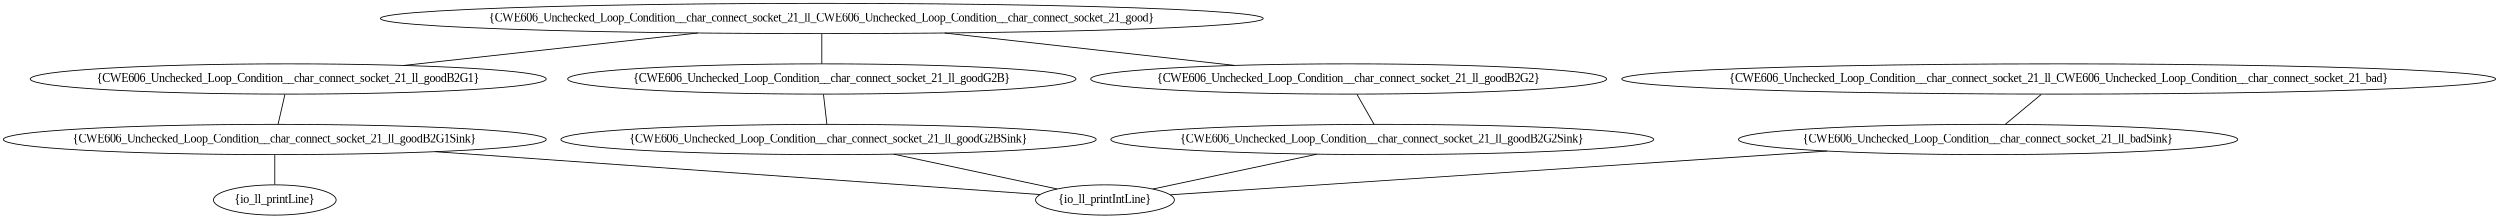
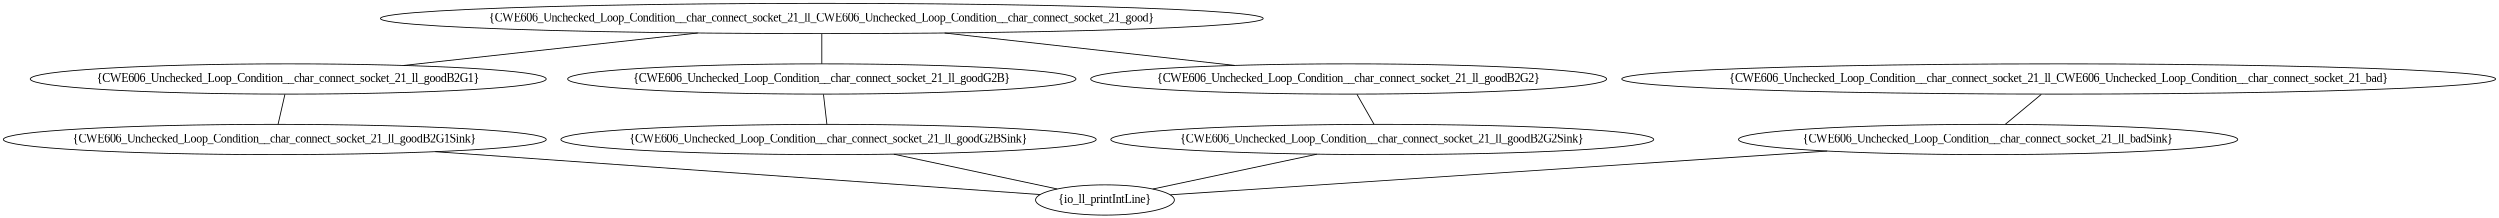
node "{io_ll_printLine}": removed
